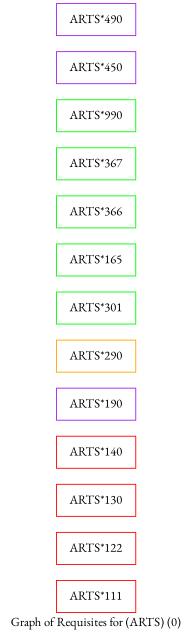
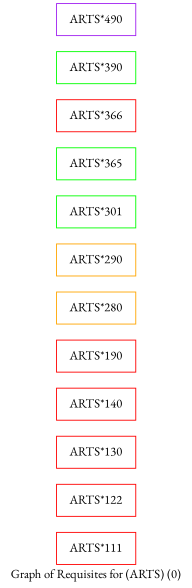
node "ARTS*450": removed
node "ARTS*990": label "ARTS*990" -> "ARTS*390"
node "ARTS*367": removed
node "ARTS*366": color green -> red
node "ARTS*165": label "ARTS*165" -> "ARTS*365"
node "ARTS*280": added
node "ARTS*190": color purple -> red
